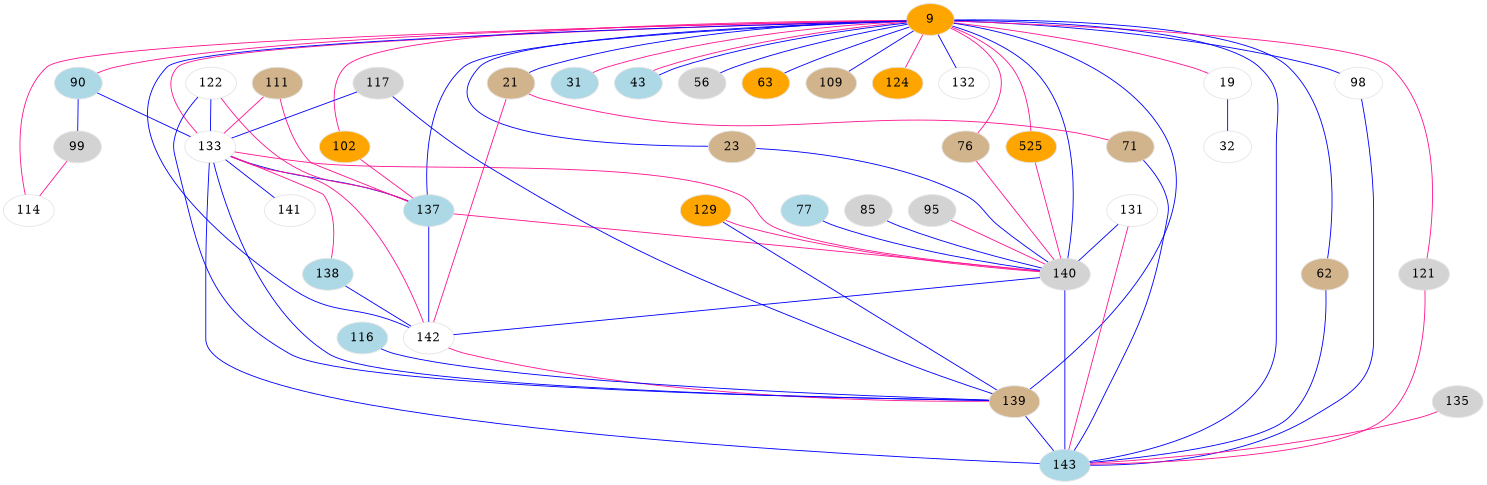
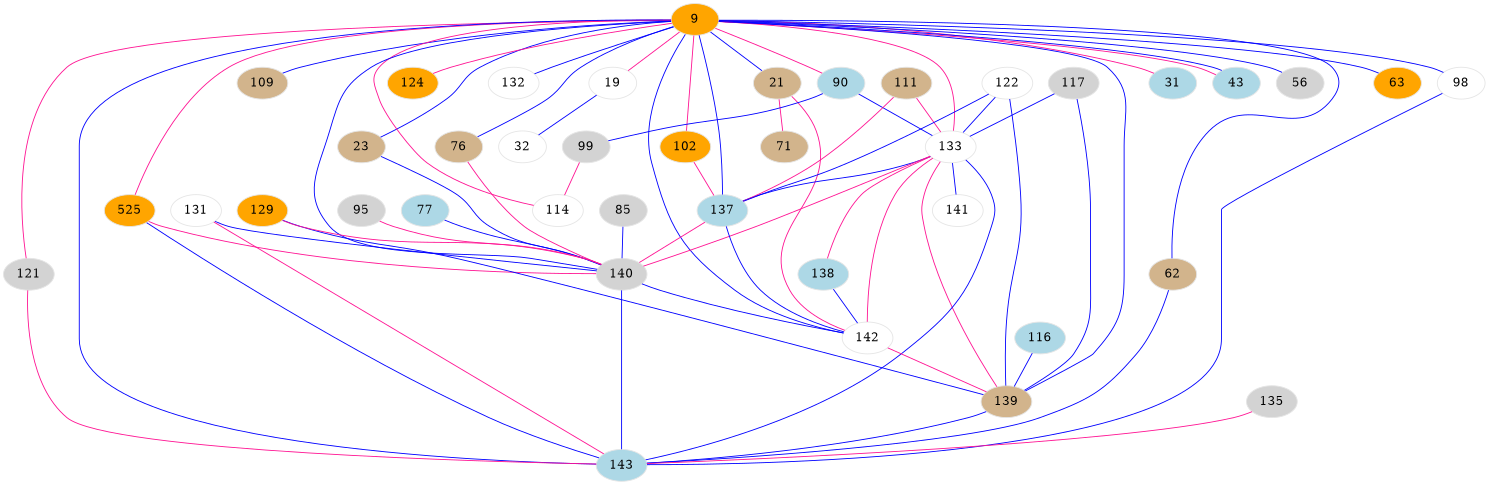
edge "9" -- "76": color deeppink -> blue
edge "122" -- "137": color deeppink -> blue
edge "71" -- "143": now "525" -- "143"
edge "133" -- "139": color blue -> deeppink
